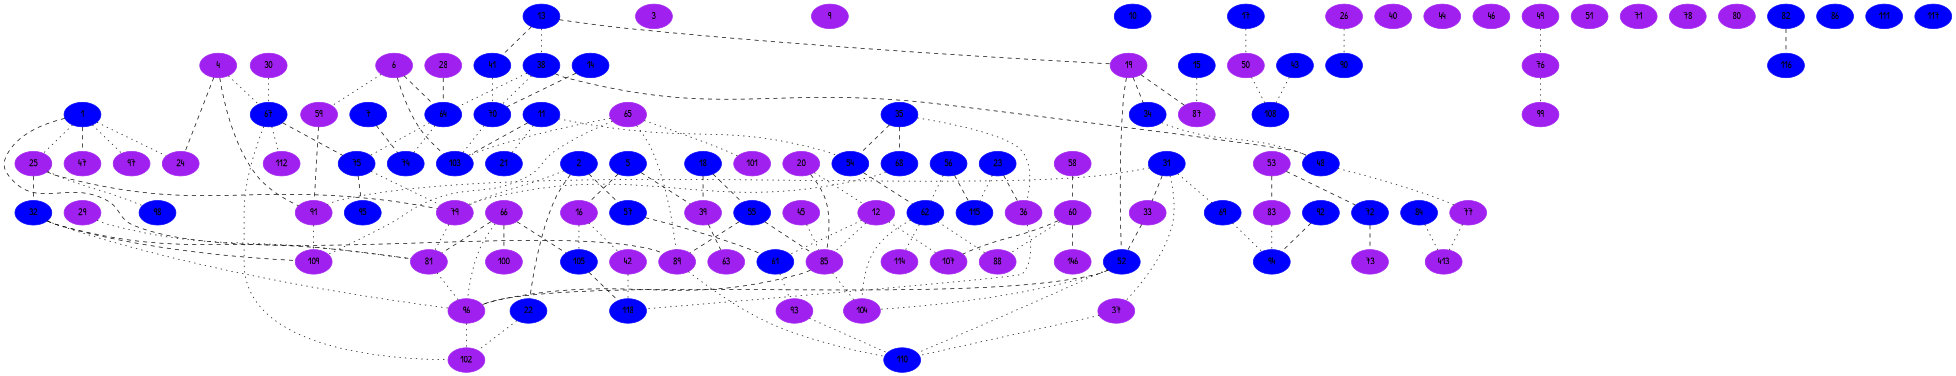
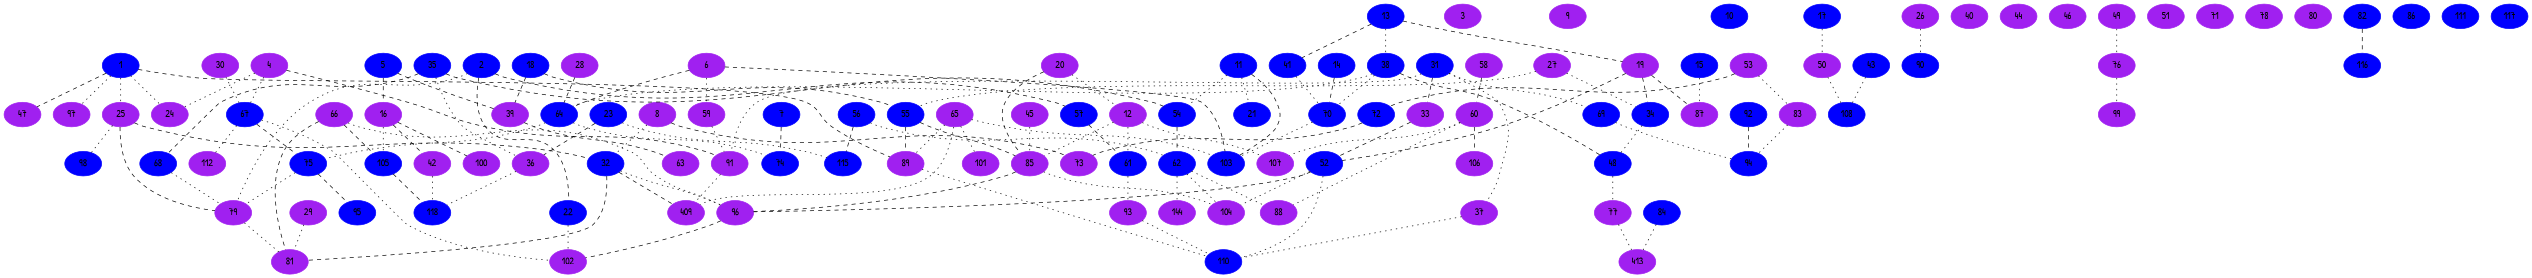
node "27": added
edge "4" -- "24": style dashed -> dotted
node "8": added
edge "59" -- "91": style dashed -> dotted
edge "53" -- "83": style dashed -> dotted
edge "66" -- "100": now "16" -- "100"
edge "16" -- "42": style dotted -> dashed
edge "60" -- "107": style dashed -> dotted
node "109": label "109" -> "409"
node "114": label "114" -> "144"
node "146": label "146" -> "106"
edge "81" -- "96": removed
edge "96" -- "102": style dotted -> dashed
